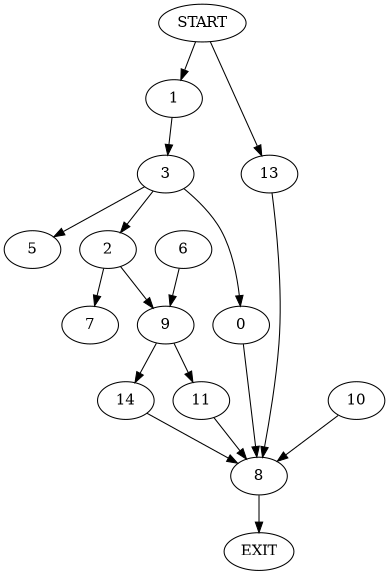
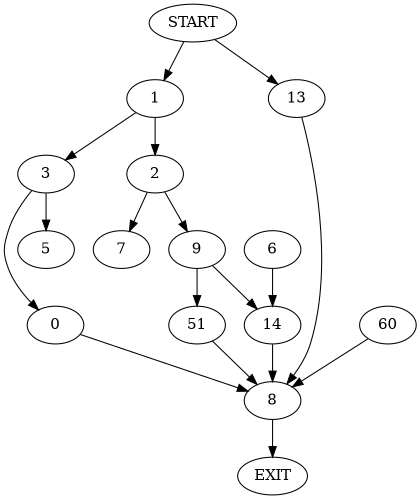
edge "3" -> "2": now "1" -> "2"
edge "6" -> "9": now "6" -> "14"
node "11": label "11" -> "51"
node "10": label "10" -> "60"
